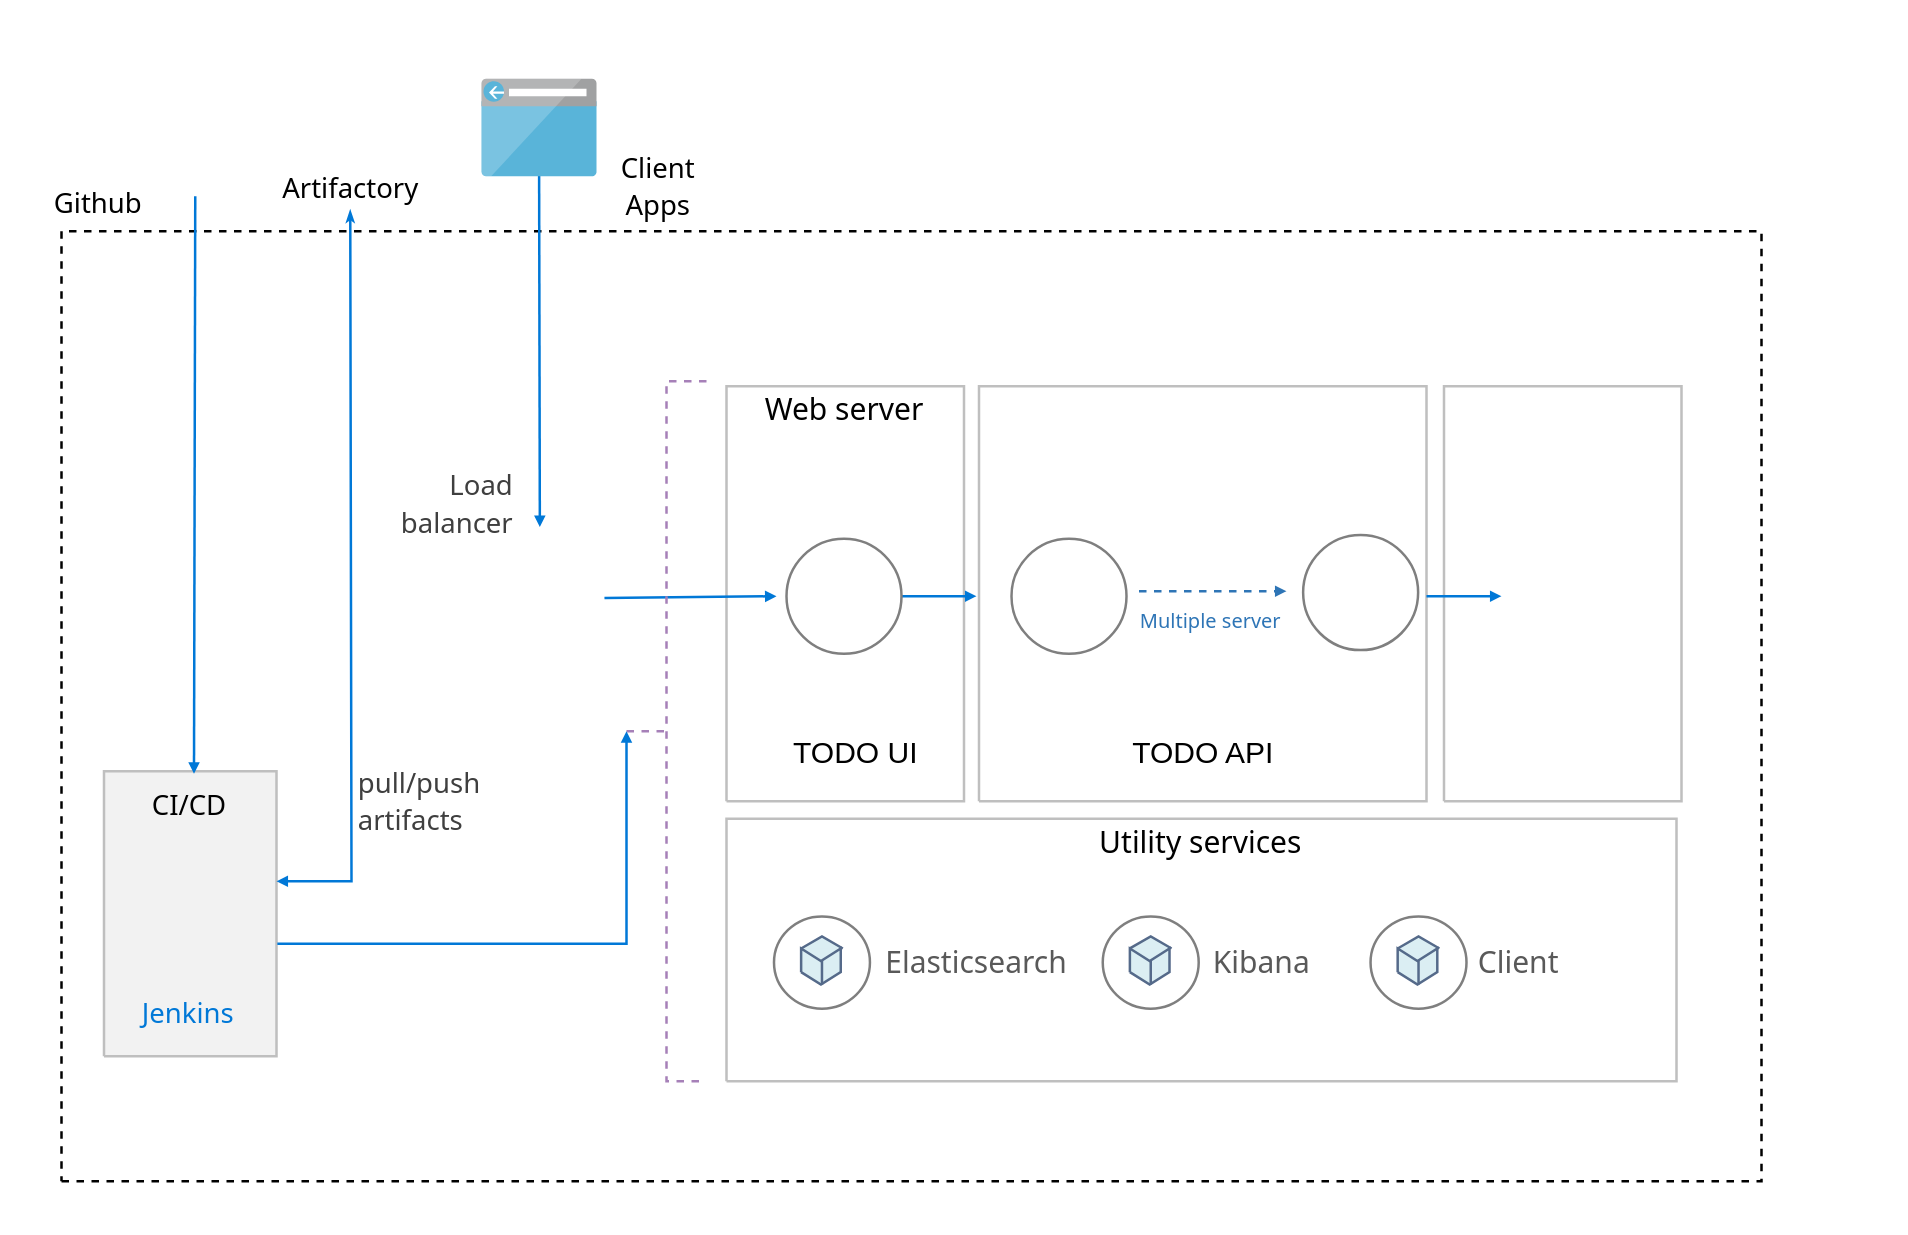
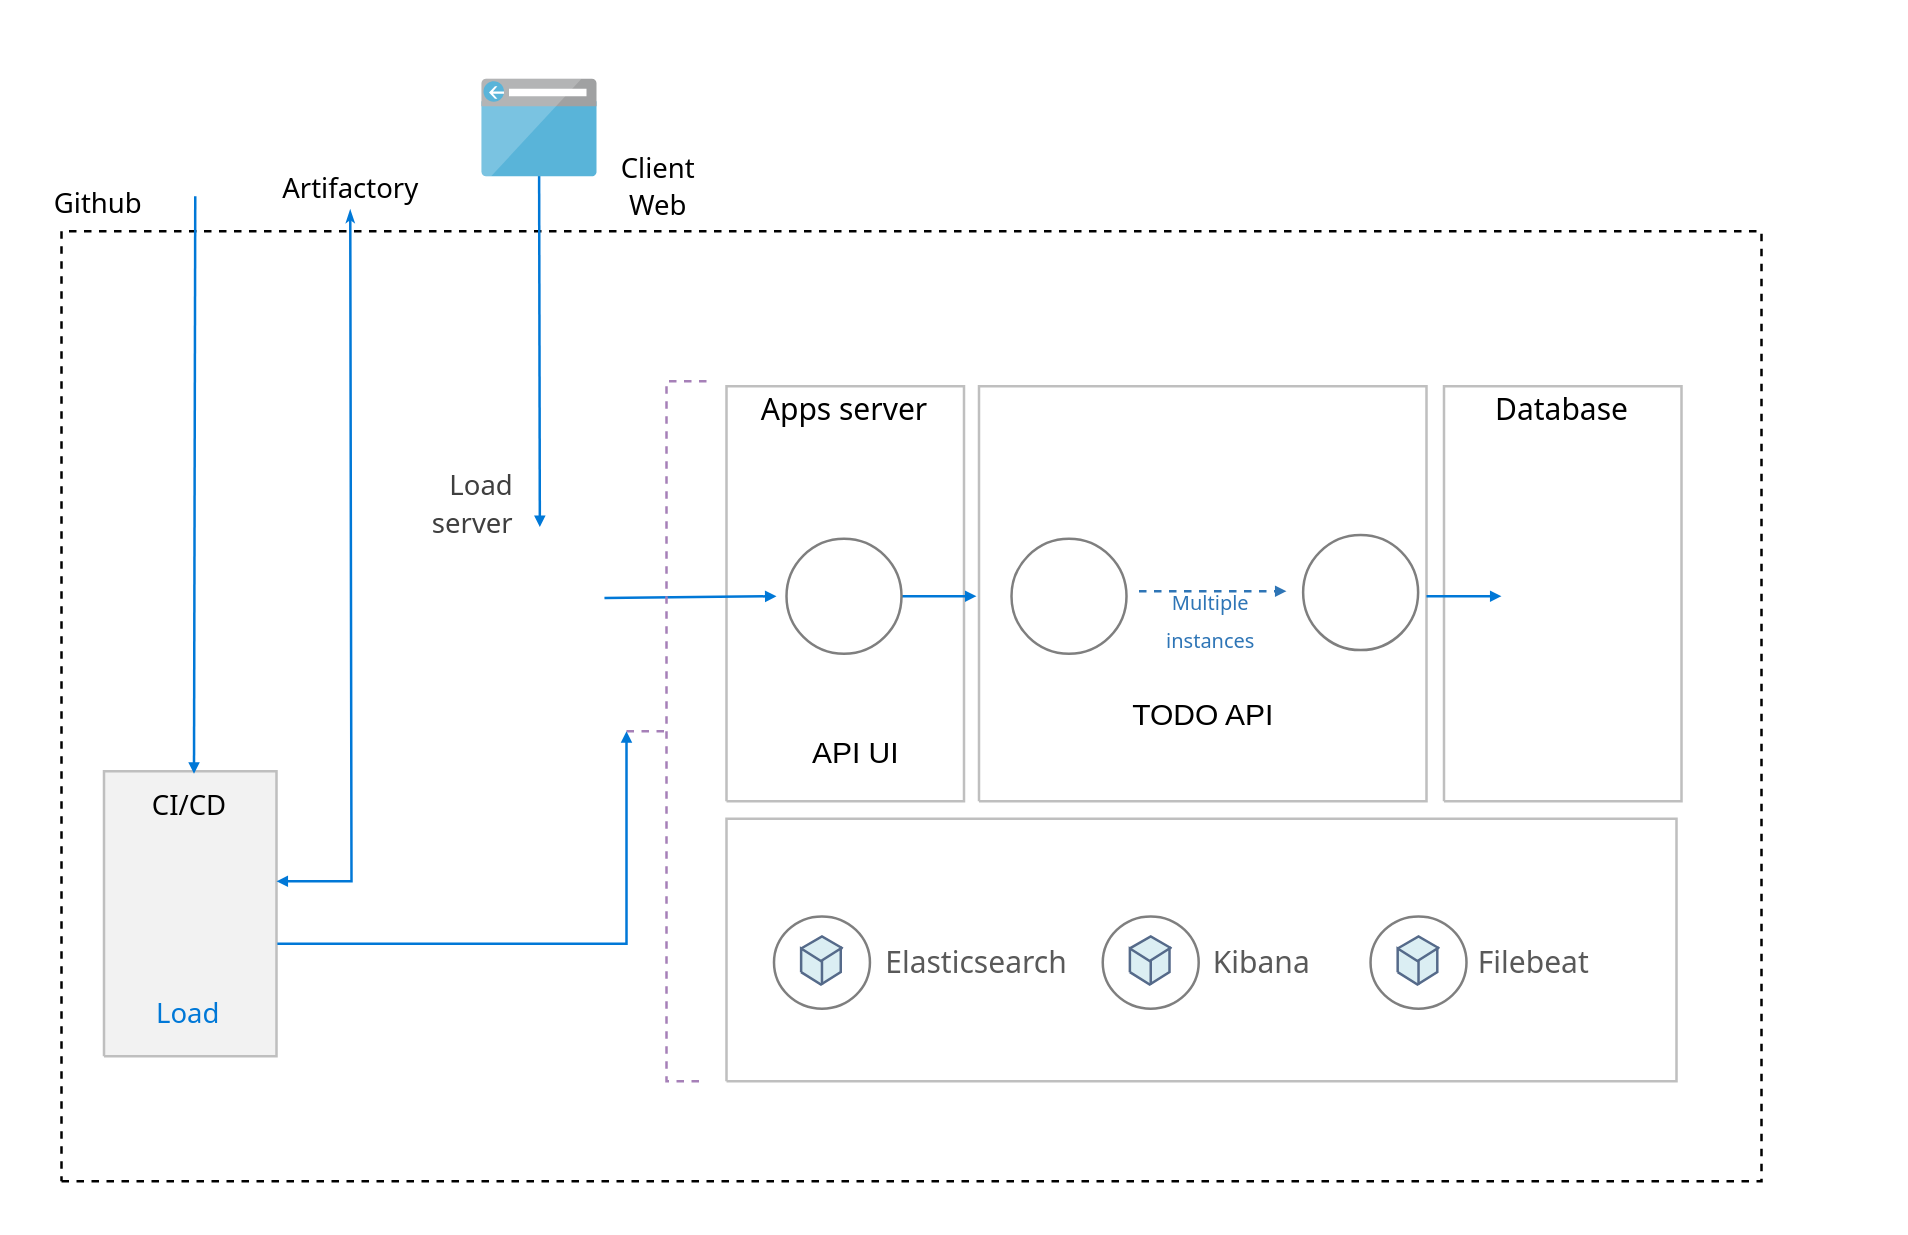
node "Client Apps": label "Client Apps" -> "Client Web"
node "Database": added
node "Web server": label "Web server" -> "Apps server"
node "Load balancer": label "Load balancer" -> "Load server"
node "Multiple server": label "Multiple server" -> "Multiple instances"
node "TODO API": moved (1203, 753) -> (1203, 715)
node "TODO UI": label "TODO UI" -> "API UI"
node "pull/push artifacts": removed
node "Utility services": removed
node "Client": label "Client" -> "Filebeat"
node "Jenkins": label "Jenkins" -> "Load"
